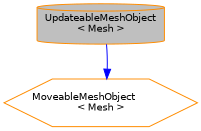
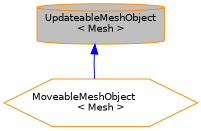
edge "UpdateableMeshObject < Mesh >" -> "MoveableMeshObject < Mesh >": reversed
